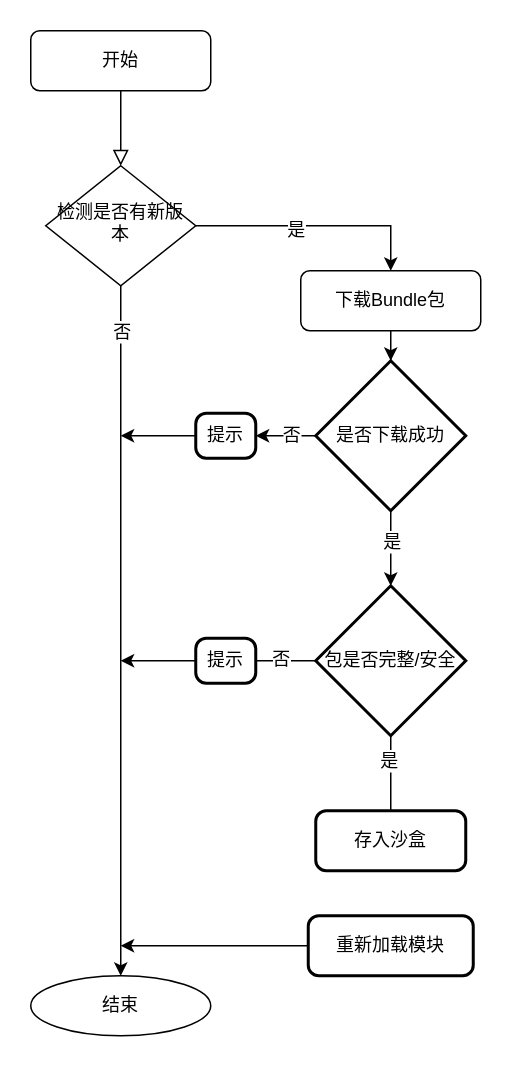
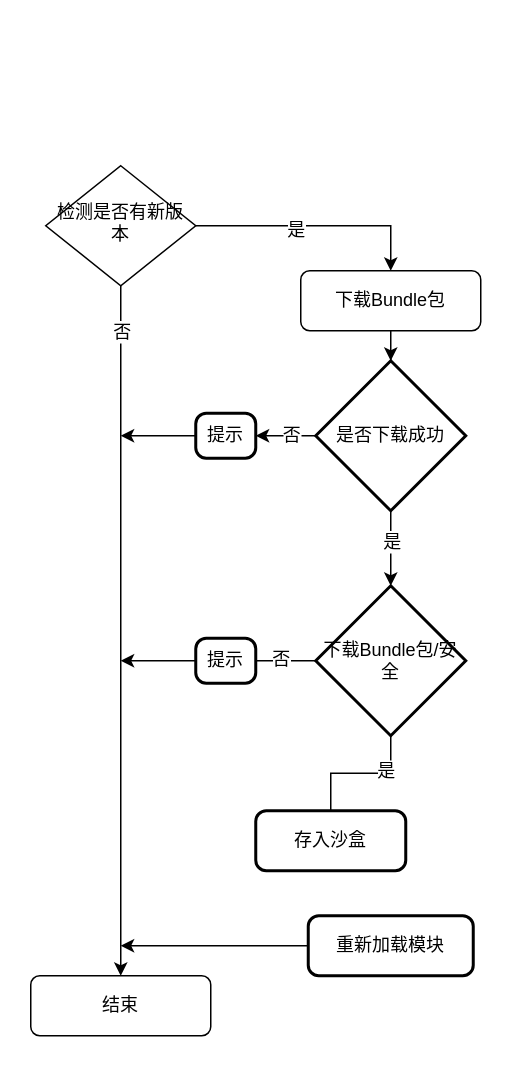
node "开始": removed
edge "开始" -> "检测是否有新版本": removed
node "包是否完整/安全": label "包是否完整/安全" -> "下载Bundle包/安全"
node "存入沙盒": moved (391, 841) -> (331, 841)
node "结束": shape ellipse -> rounded rectangle
